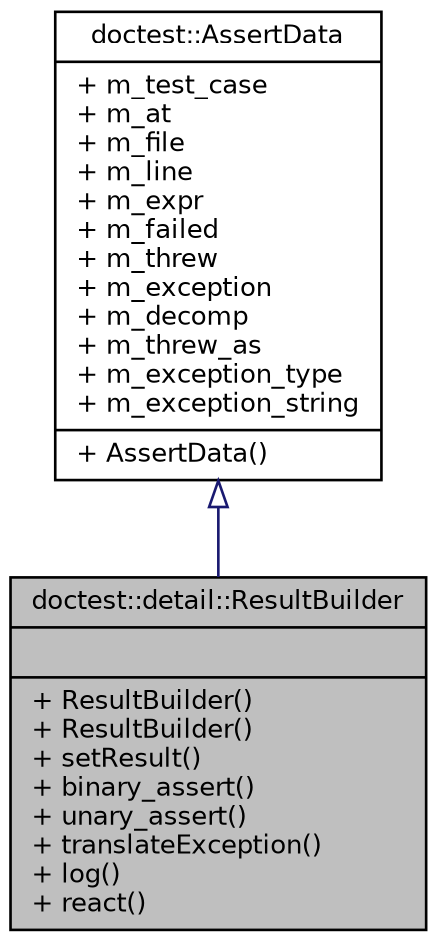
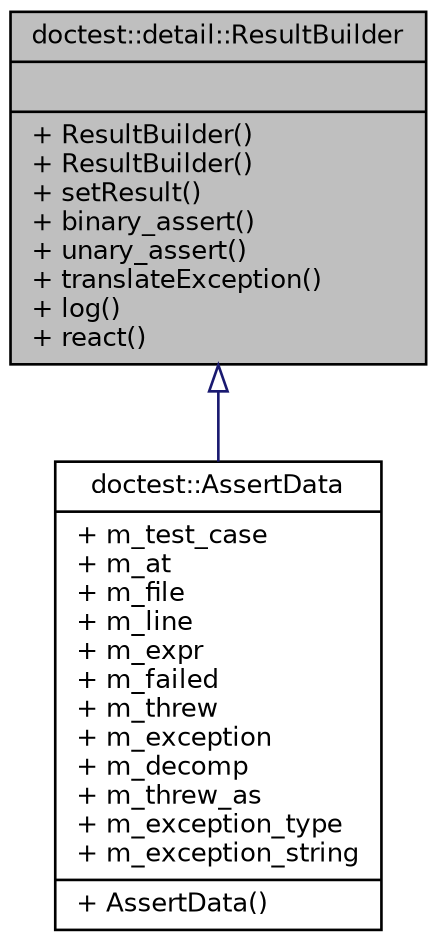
edge "doctest::detail::ResultBuilder" -> "doctest::AssertData": reversed
